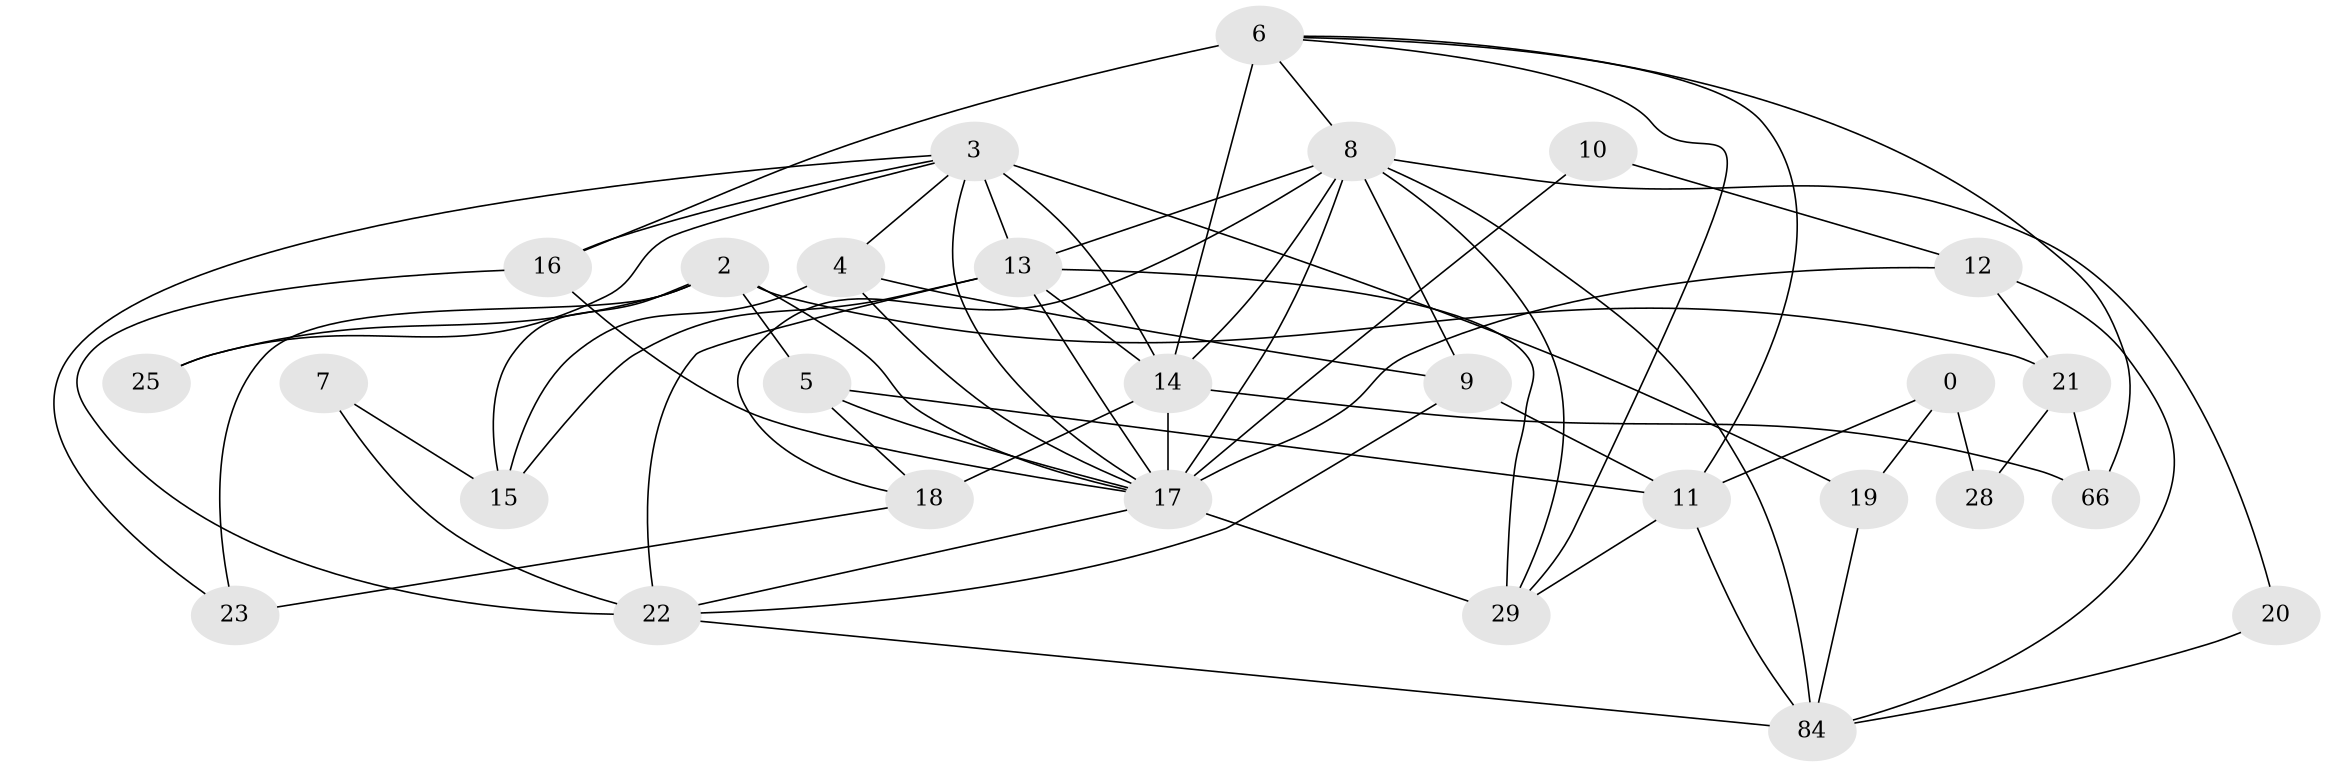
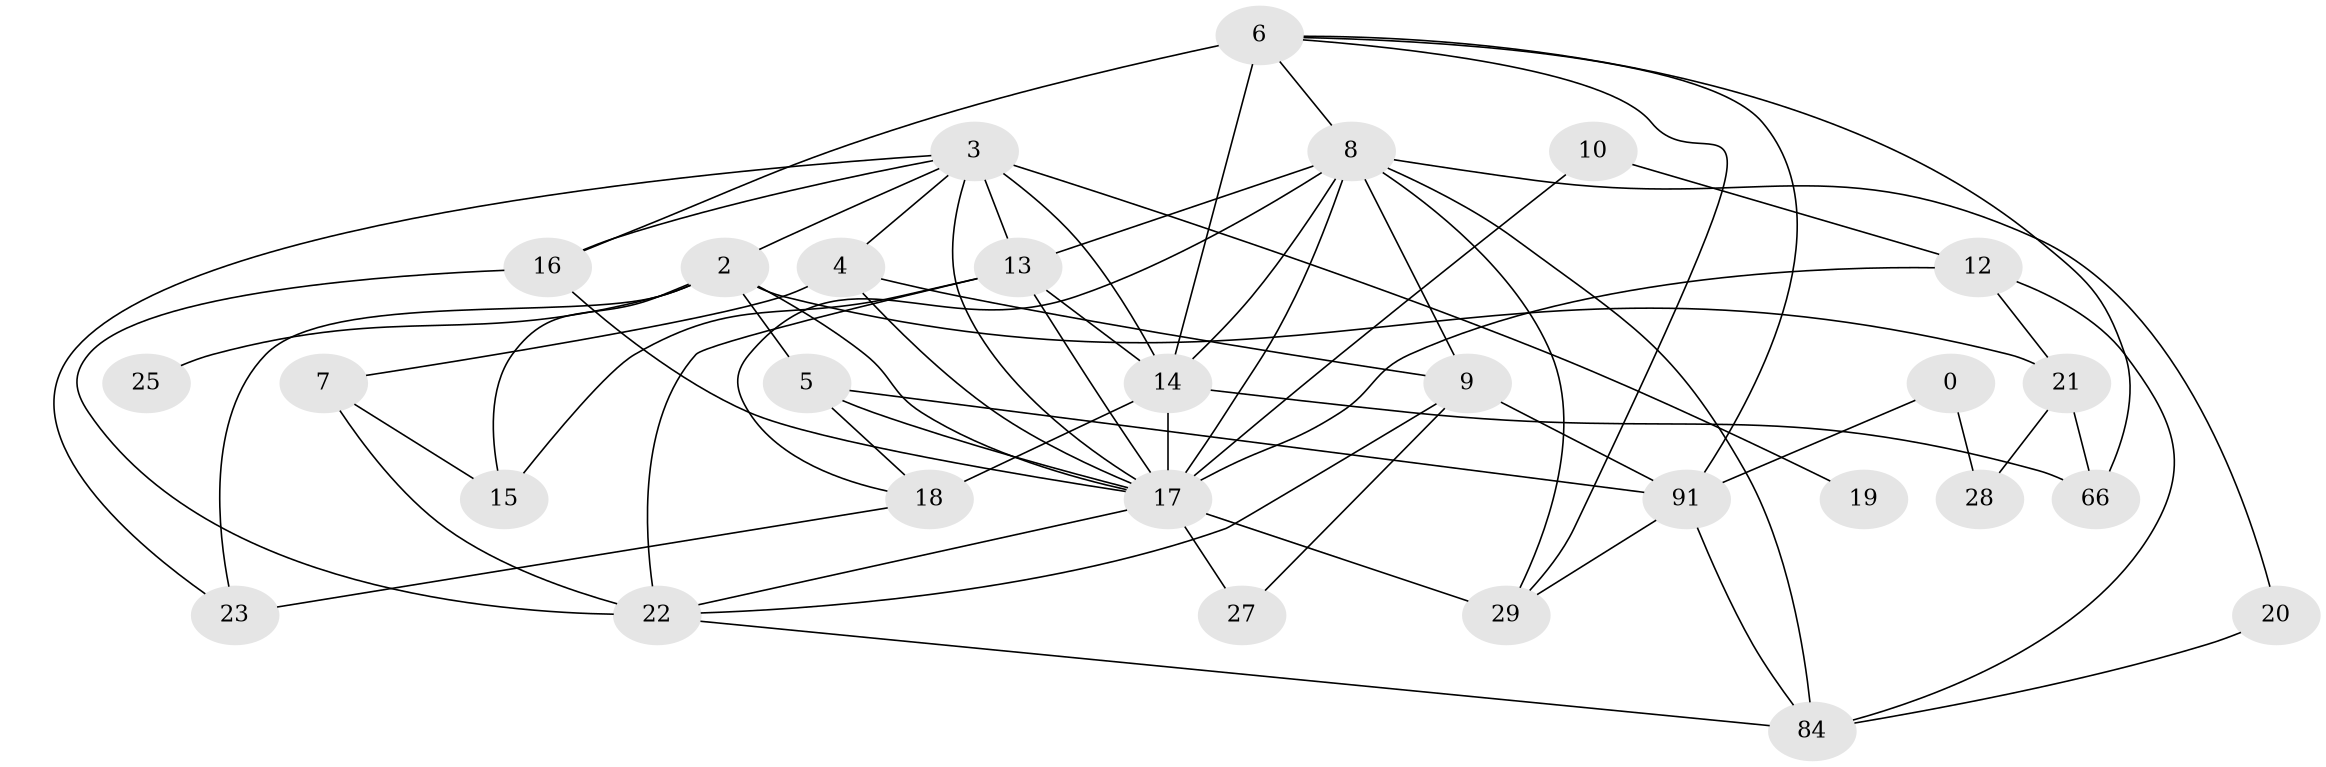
edge "3" -- "25": now "3" -- "2"
edge "13" -- "29": removed
edge "4" -- "15": now "4" -- "7"
edge "0" -- "19": removed
node "11": label "11" -> "91"
node "27": added
edge "19" -- "84": removed
